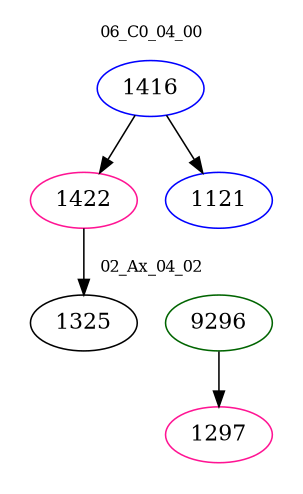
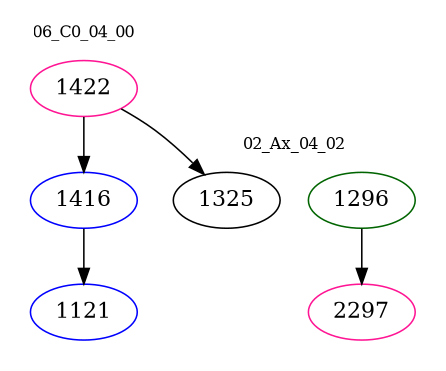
edge "1416" -> "1422": reversed
node "9296": label "9296" -> "1296"
node "1297": label "1297" -> "2297"
